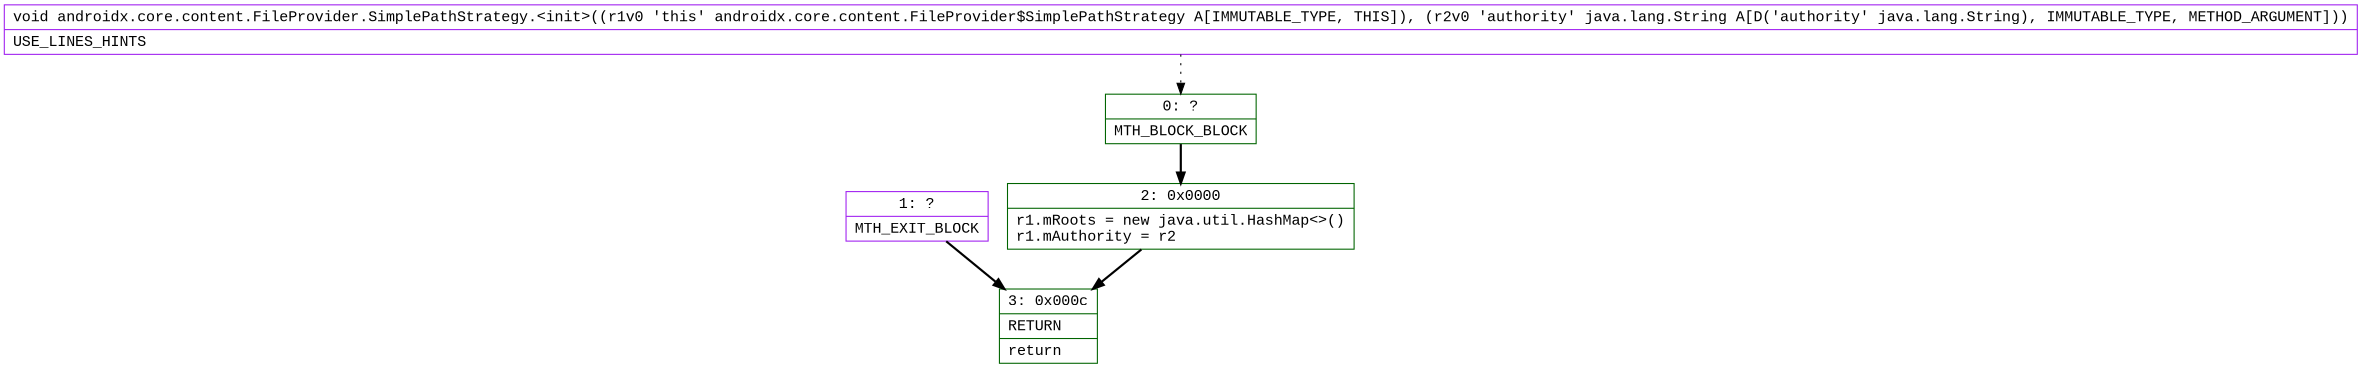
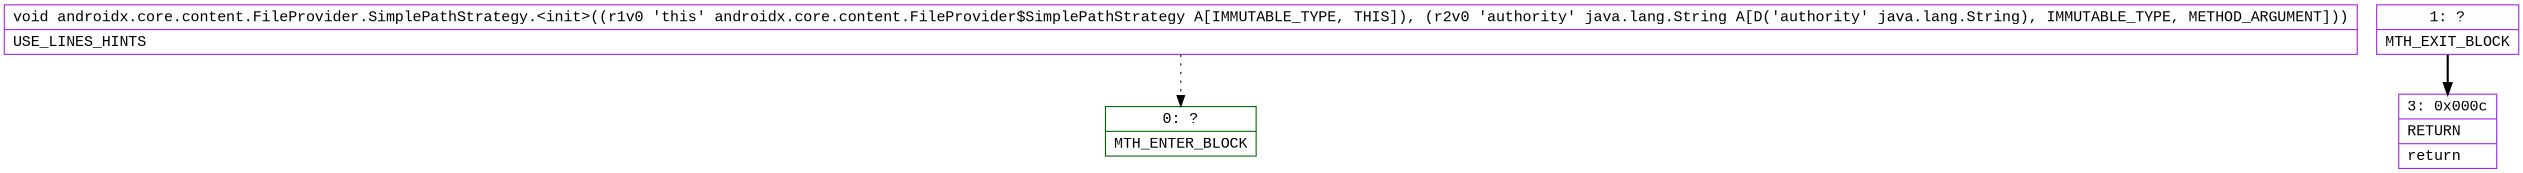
node "0: ?": text "MTH_BLOCK_BLOCK" -> "MTH_ENTER_BLOCK"
node "2: 0x0000": removed
node "3: 0x000c": color darkgreen -> purple
